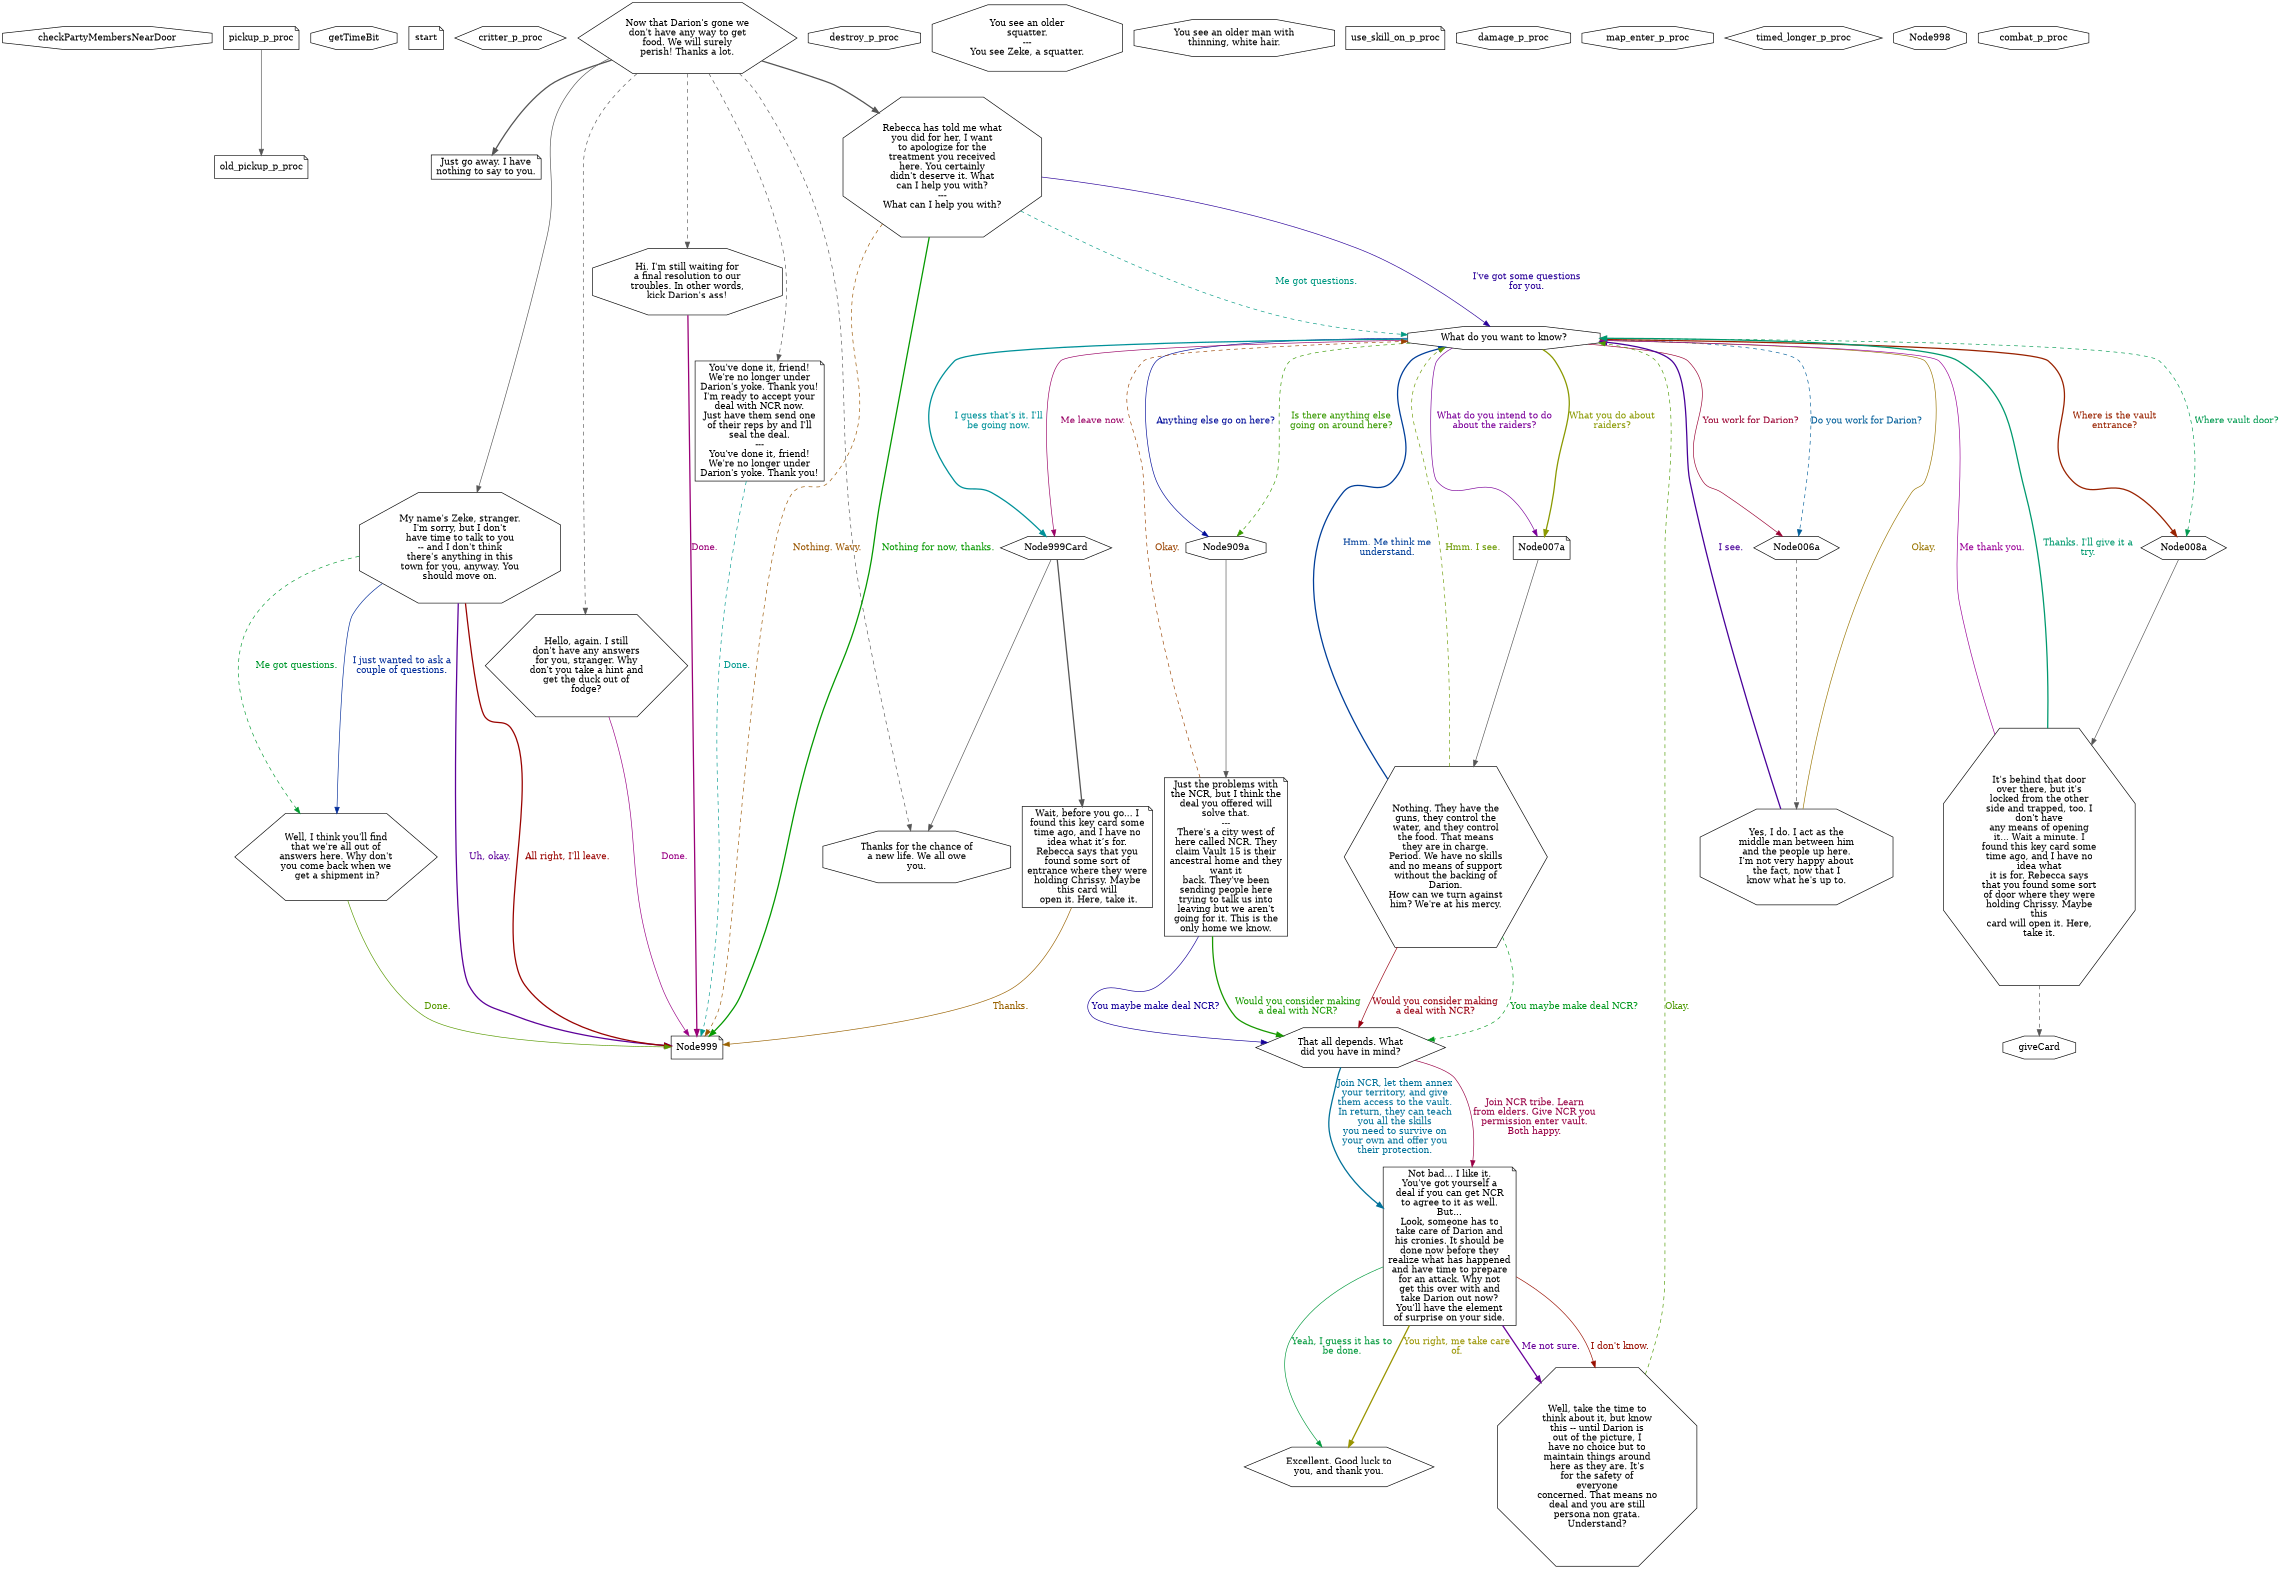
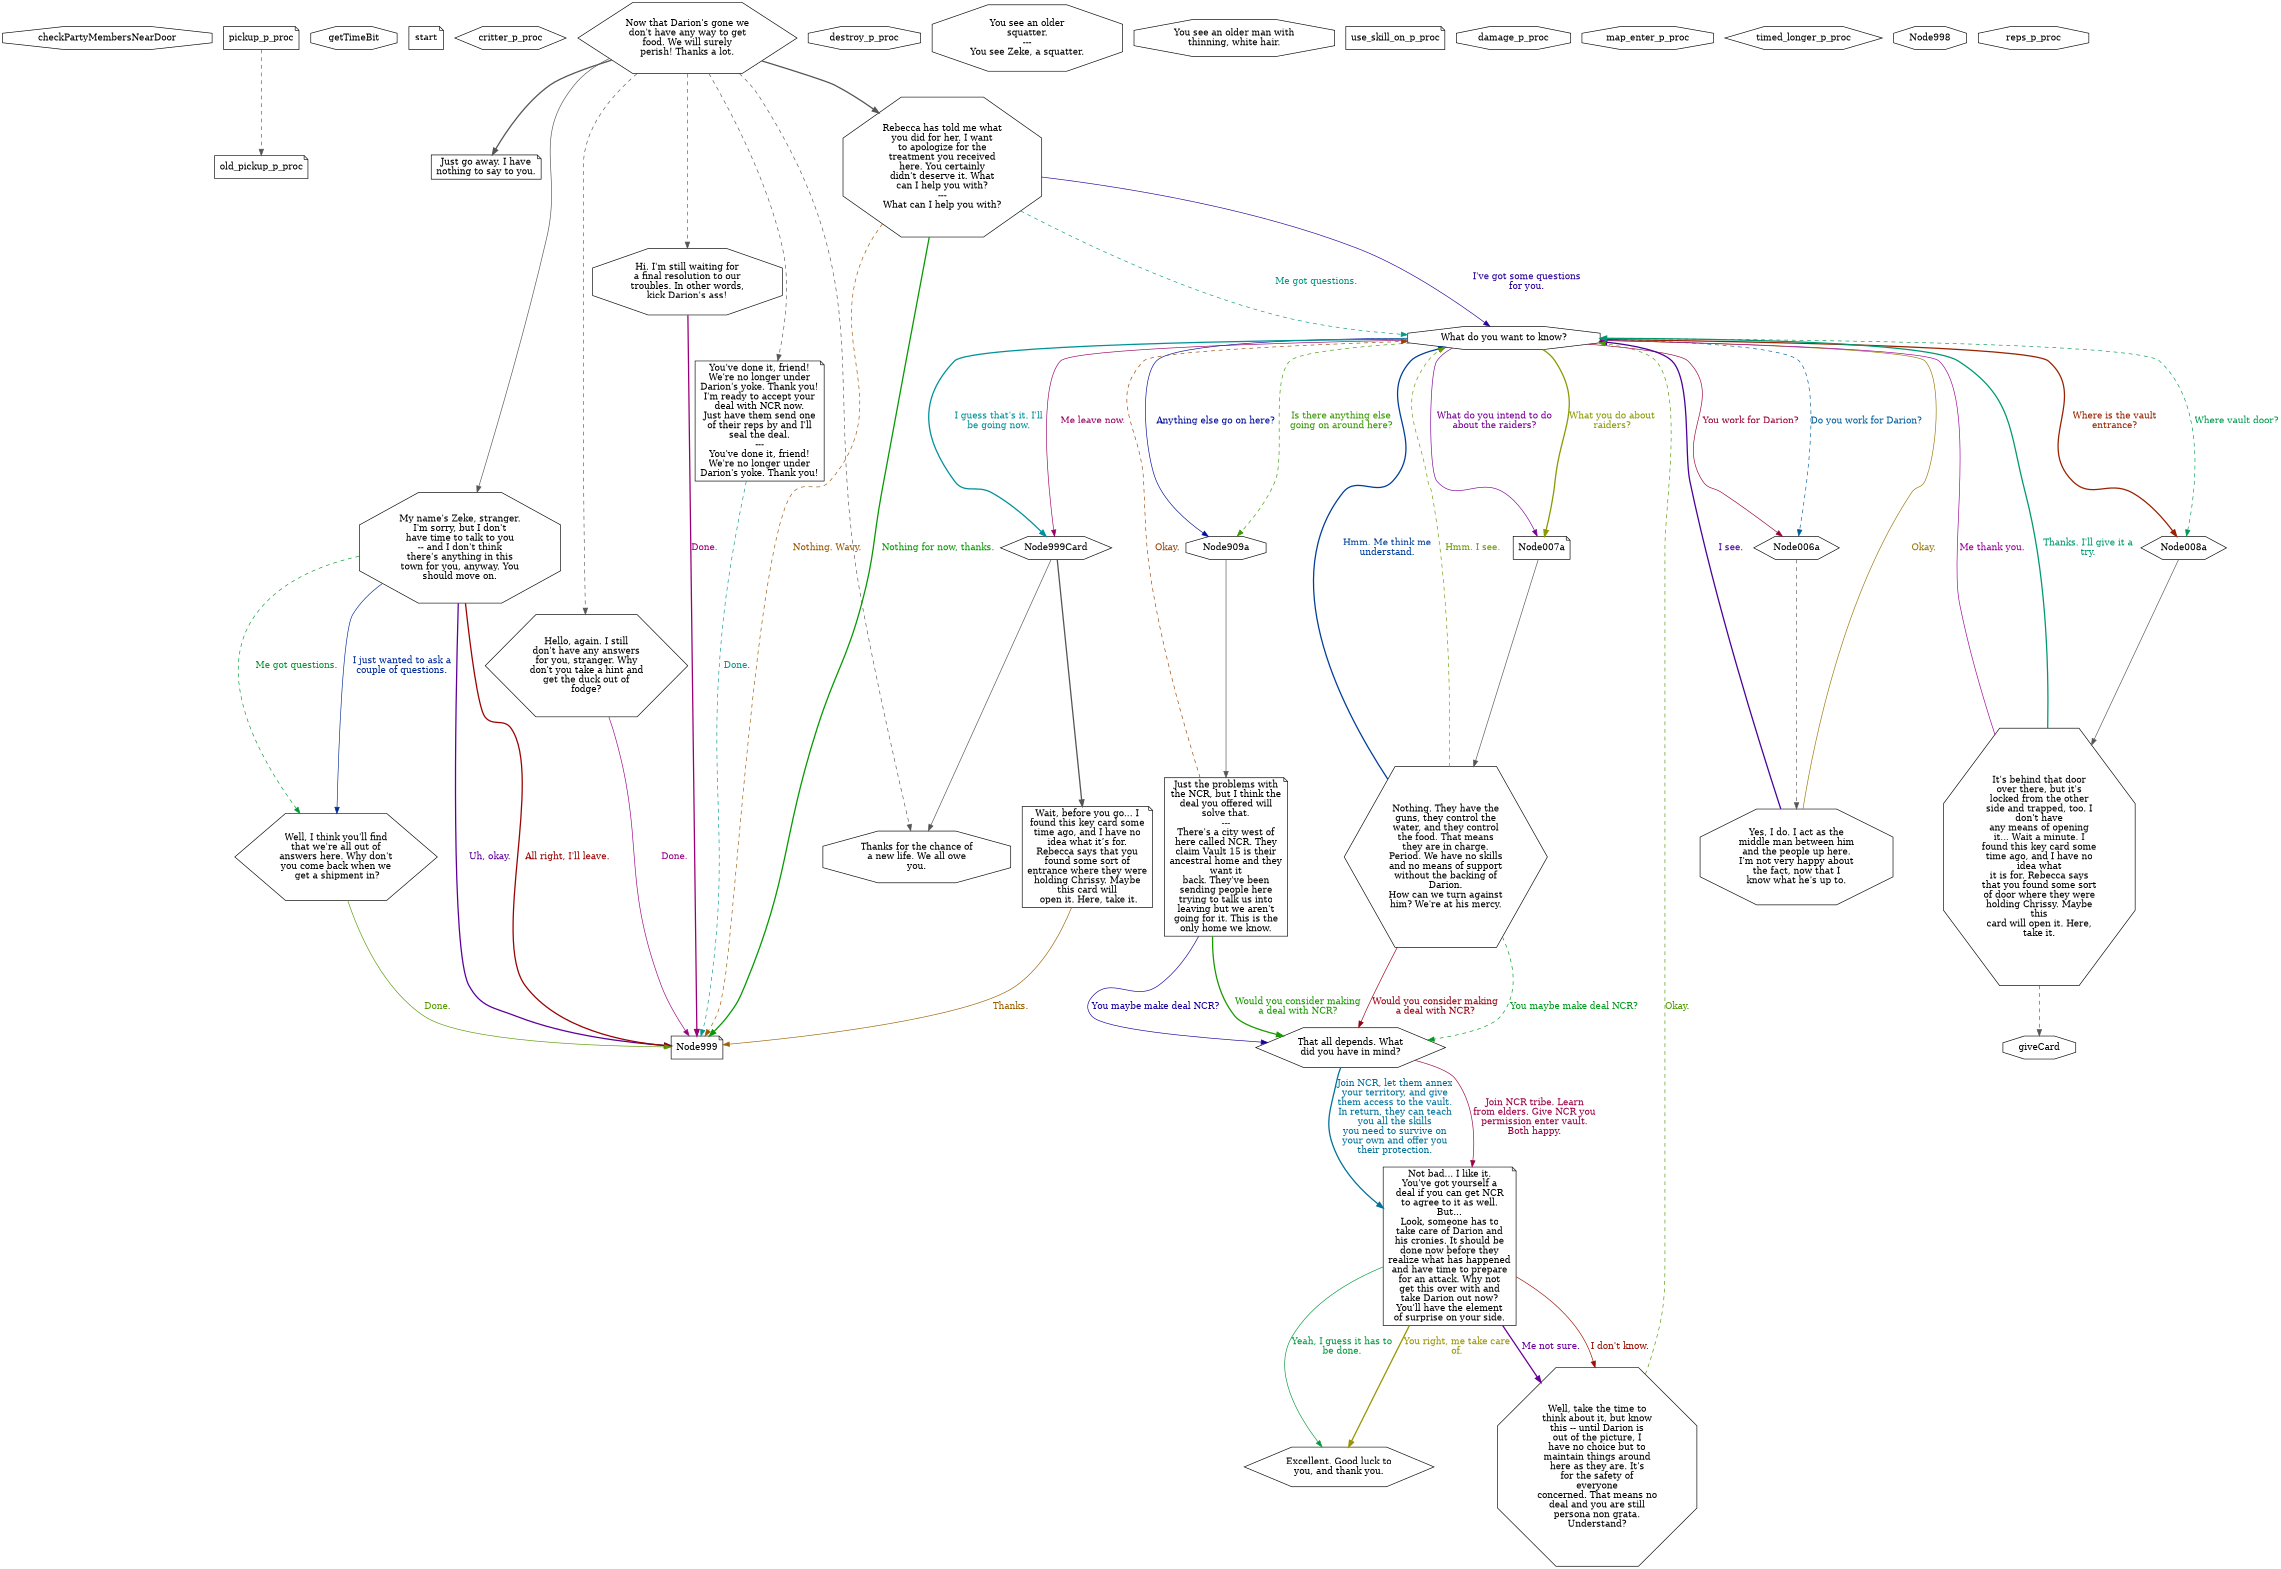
node "combat_p_proc": label "combat_p_proc" -> "reps_p_proc"
edge "pickup_p_proc" -> "old_pickup_p_proc": style solid -> dashed
